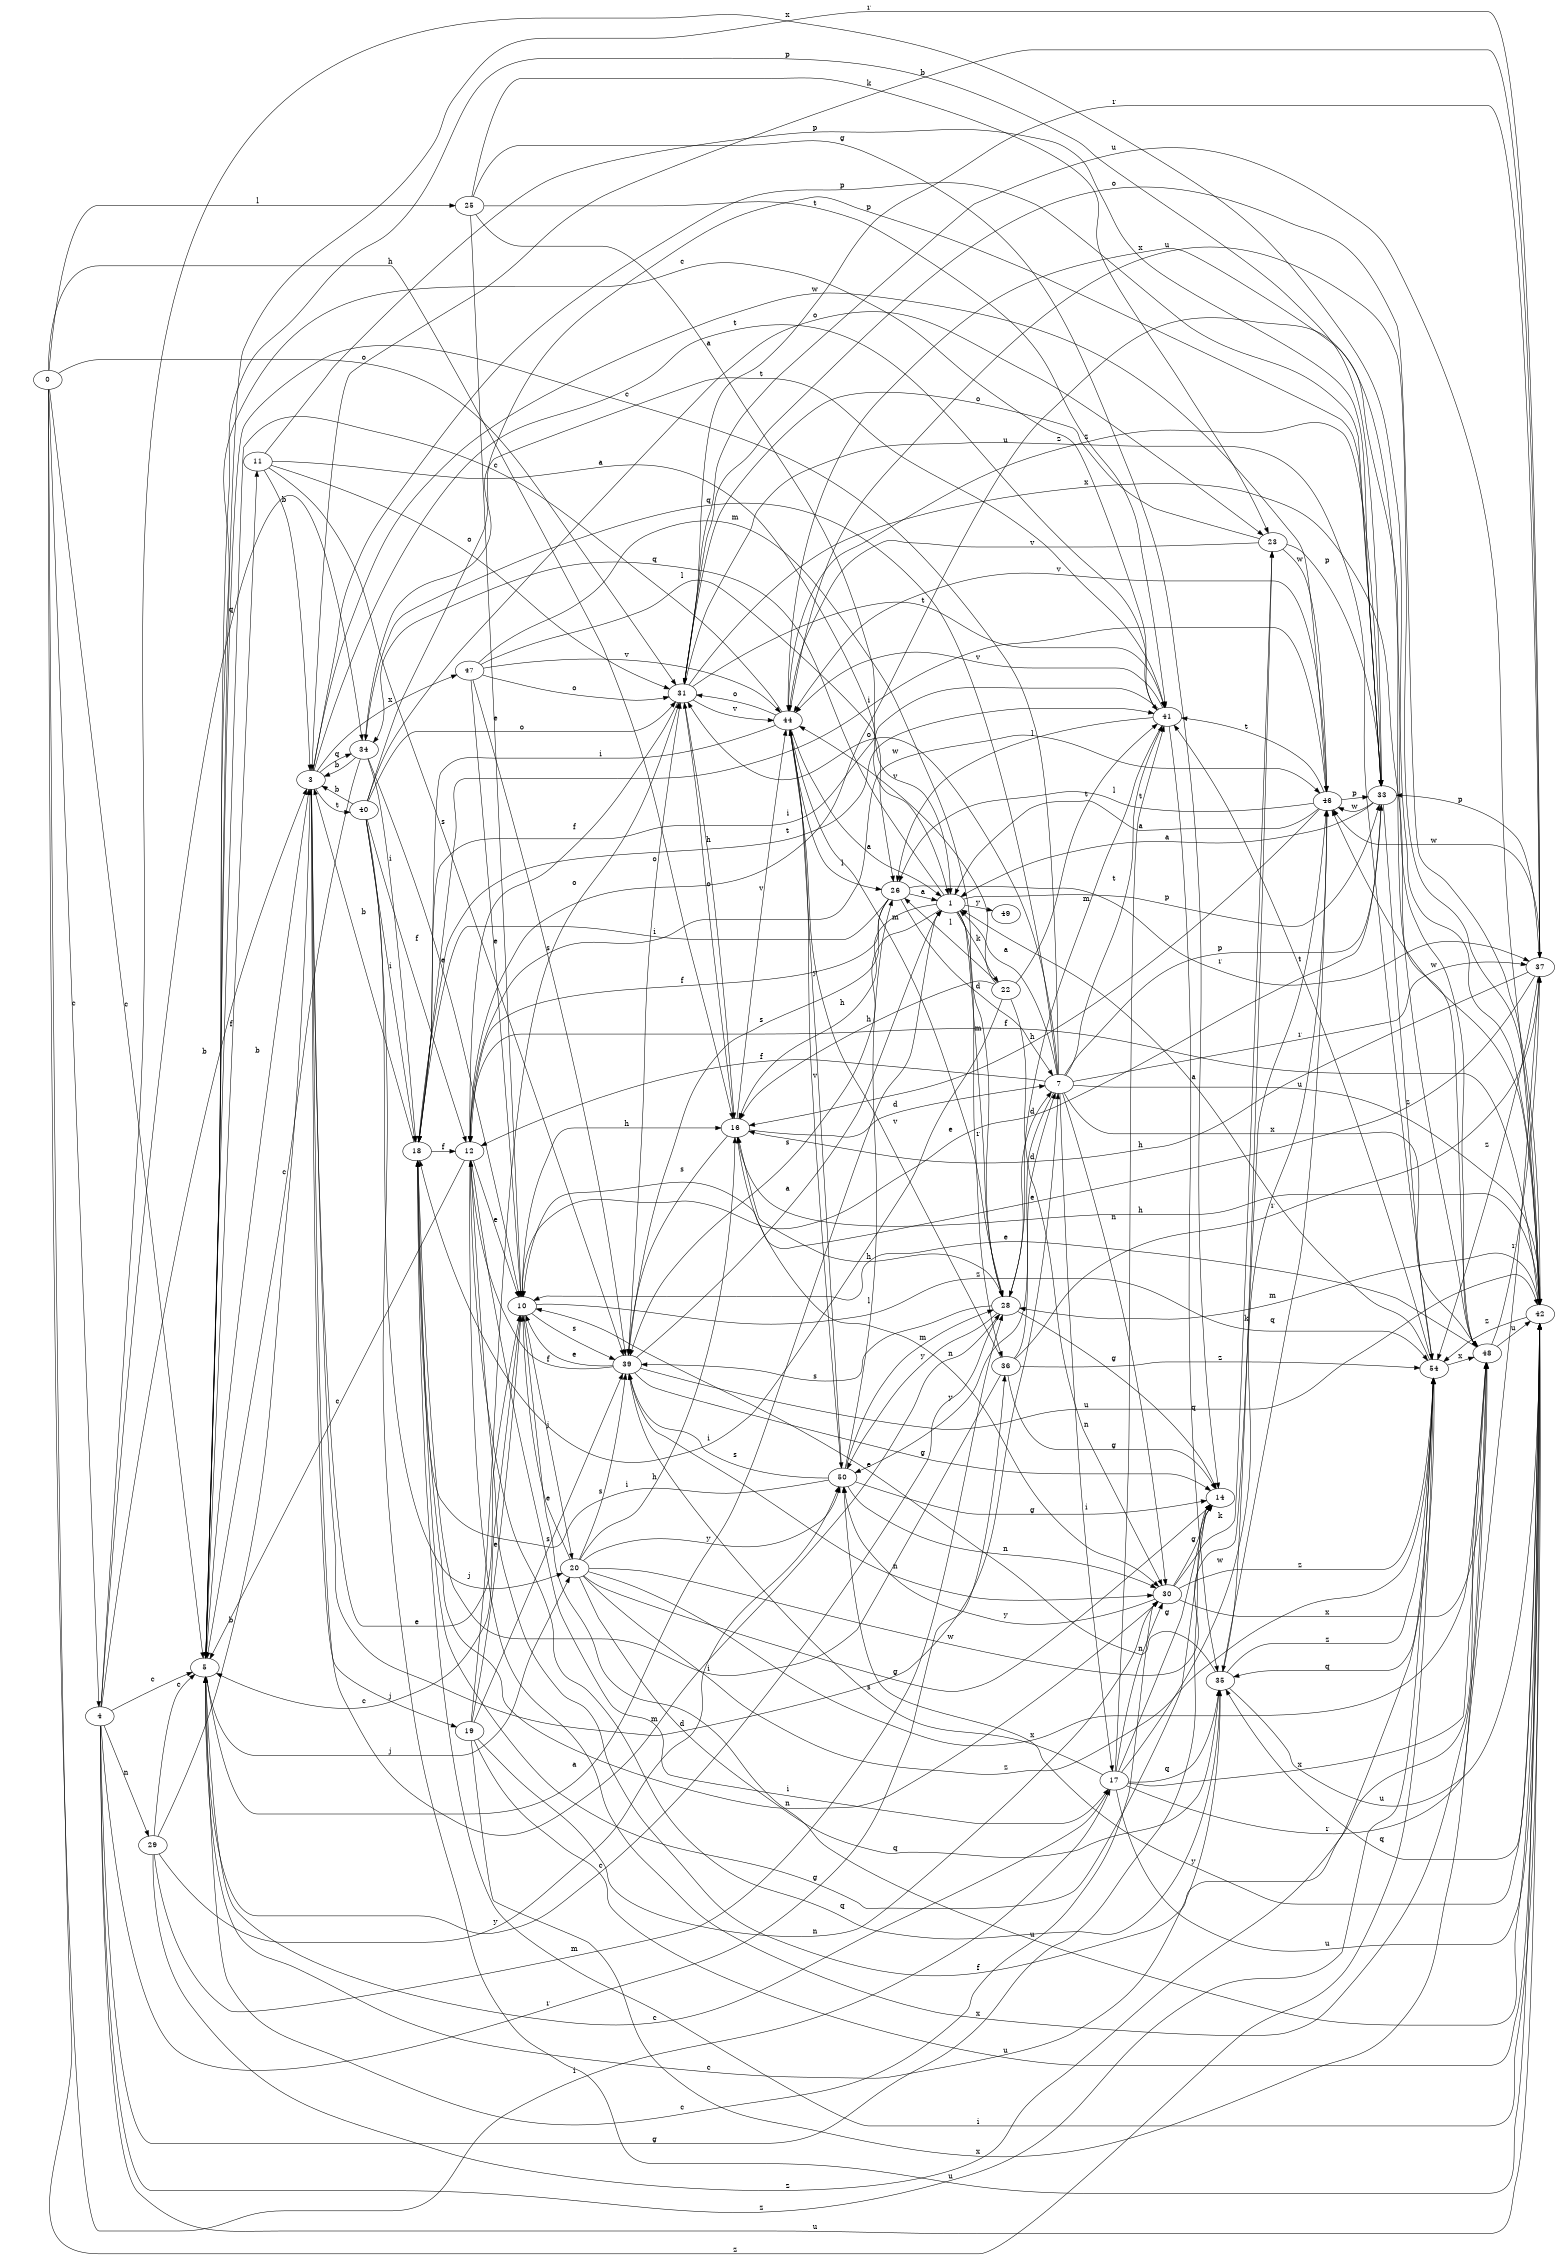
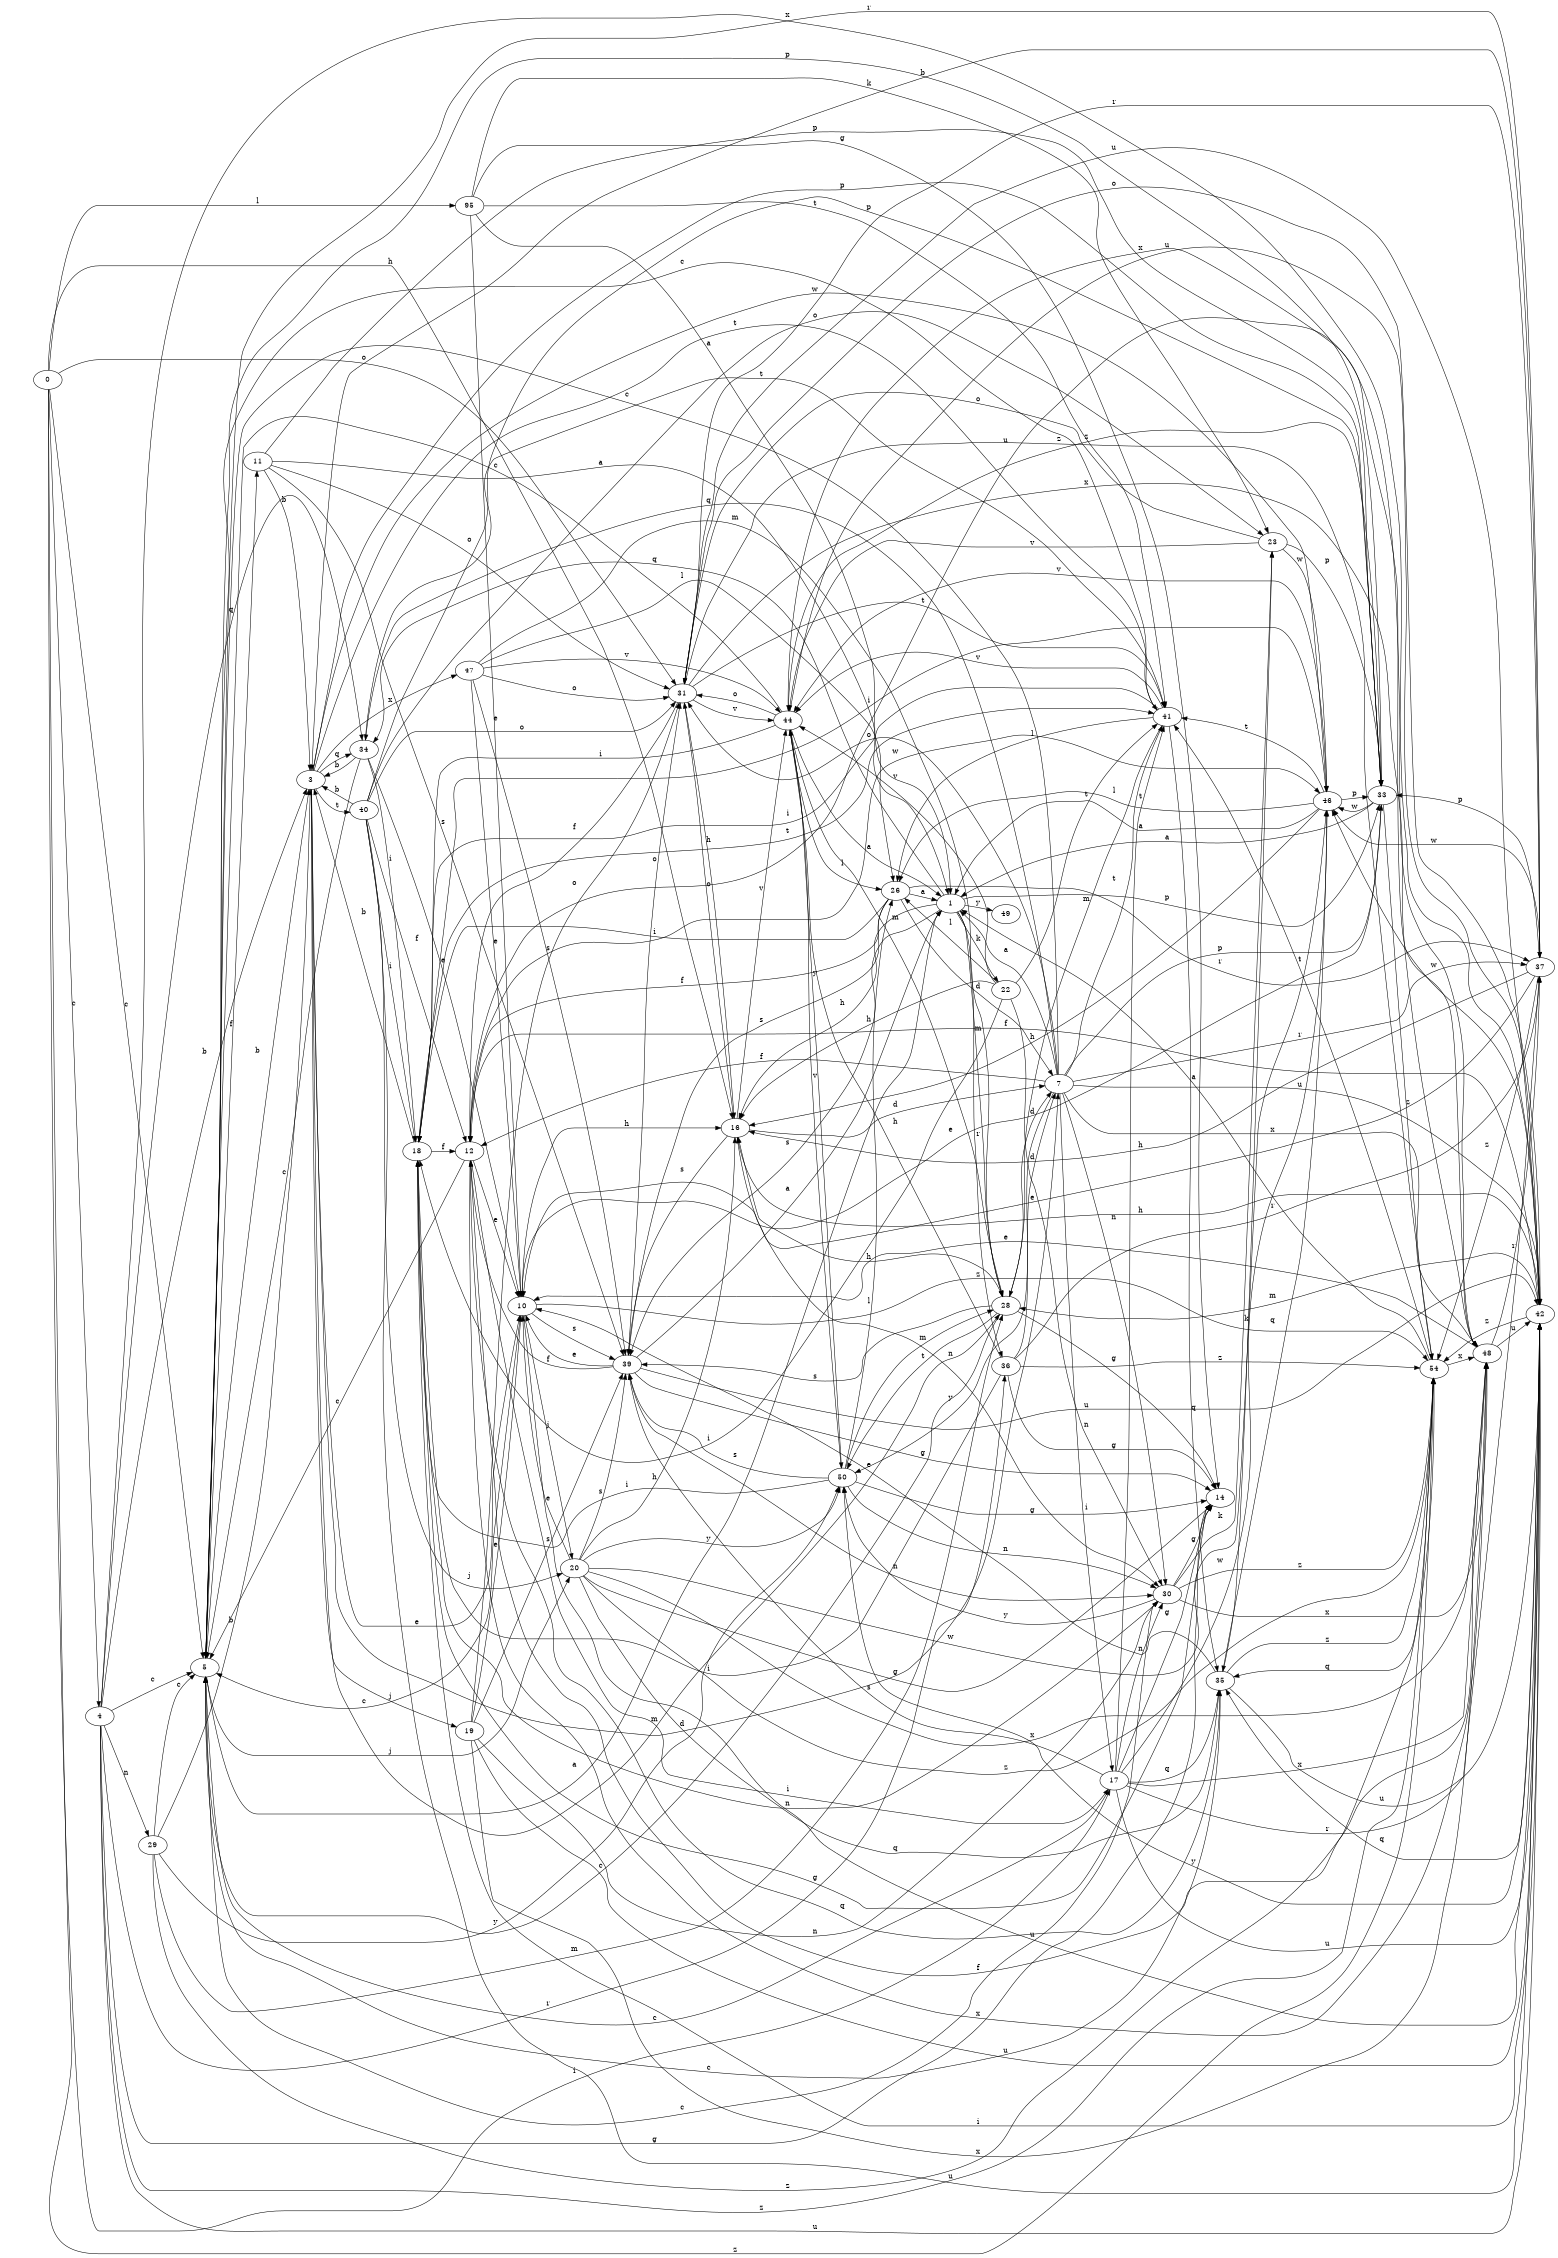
node "25": label "25" -> "95"
edge "36" -> "44": label "v" -> "h"
edge "28" -> "50": label "y" -> "t"
